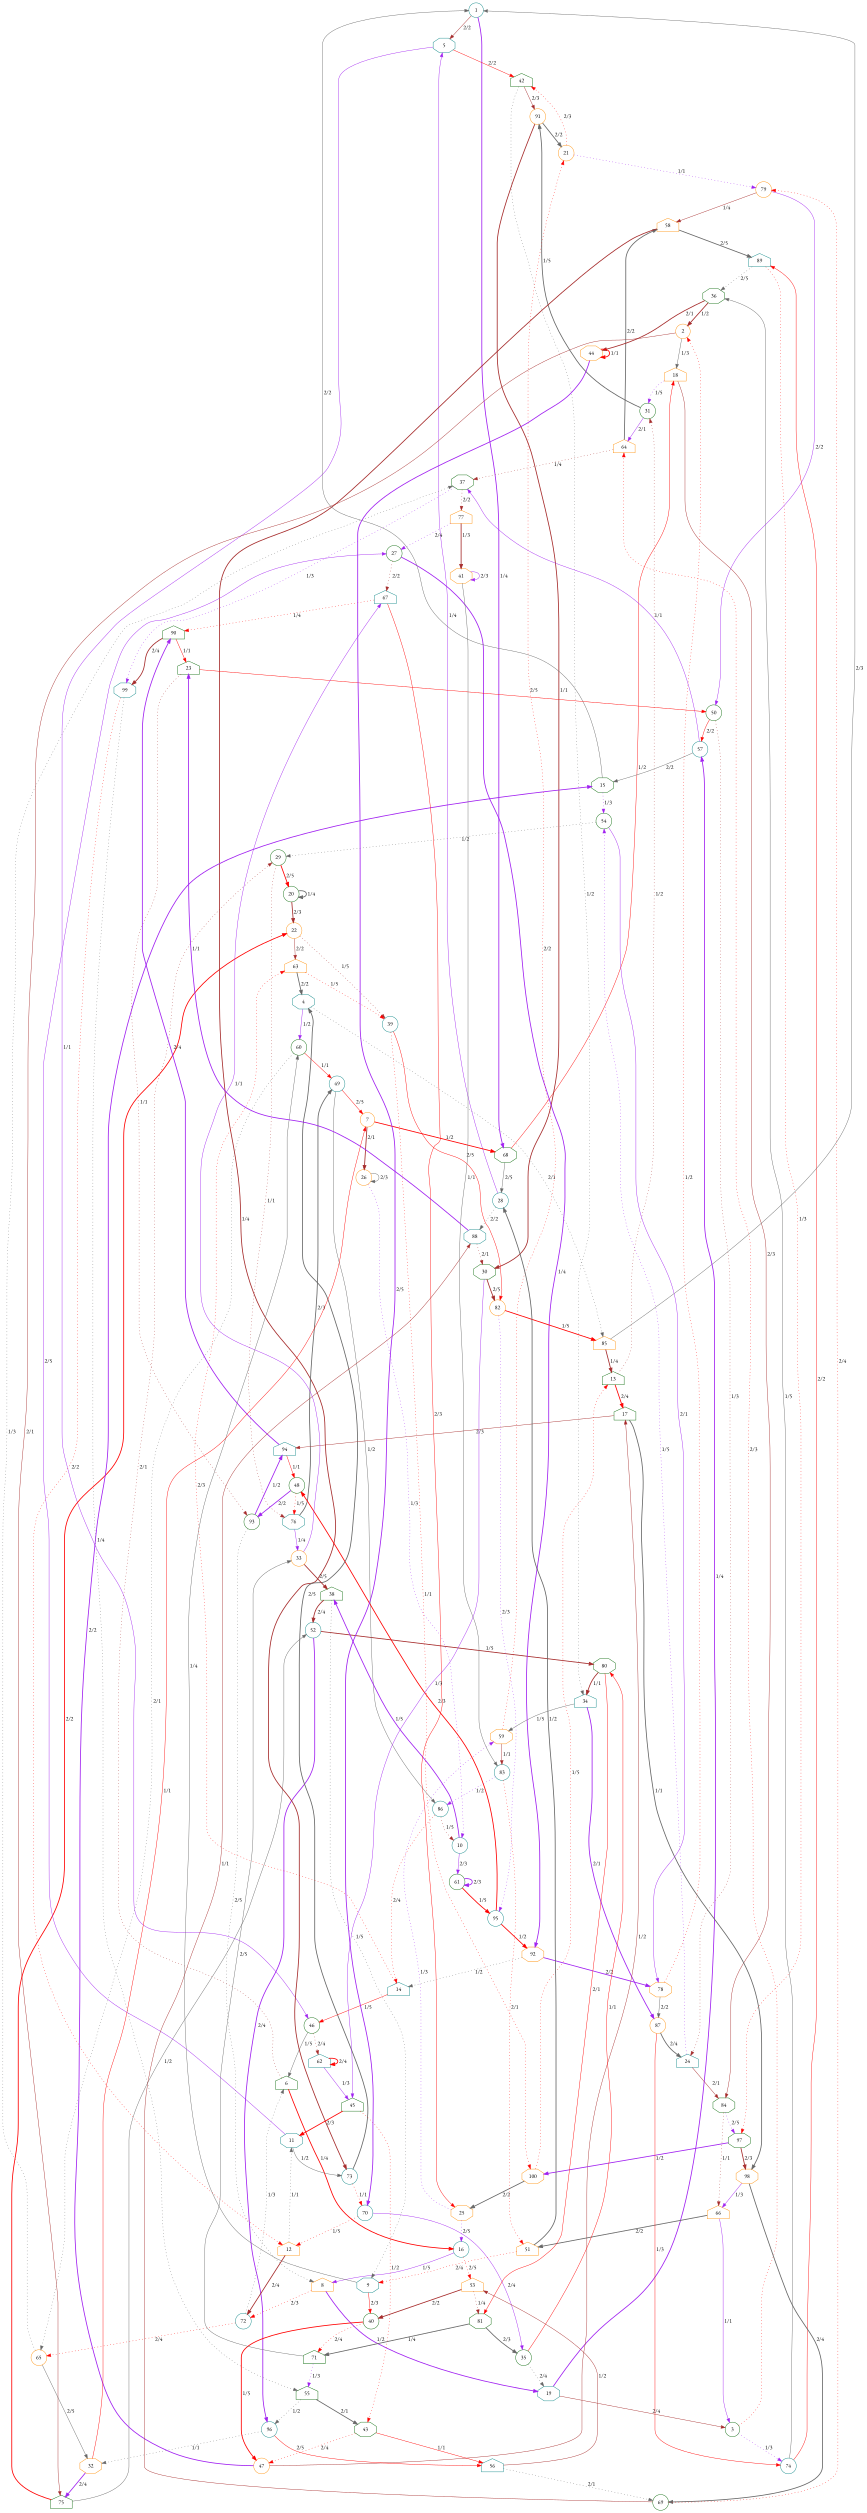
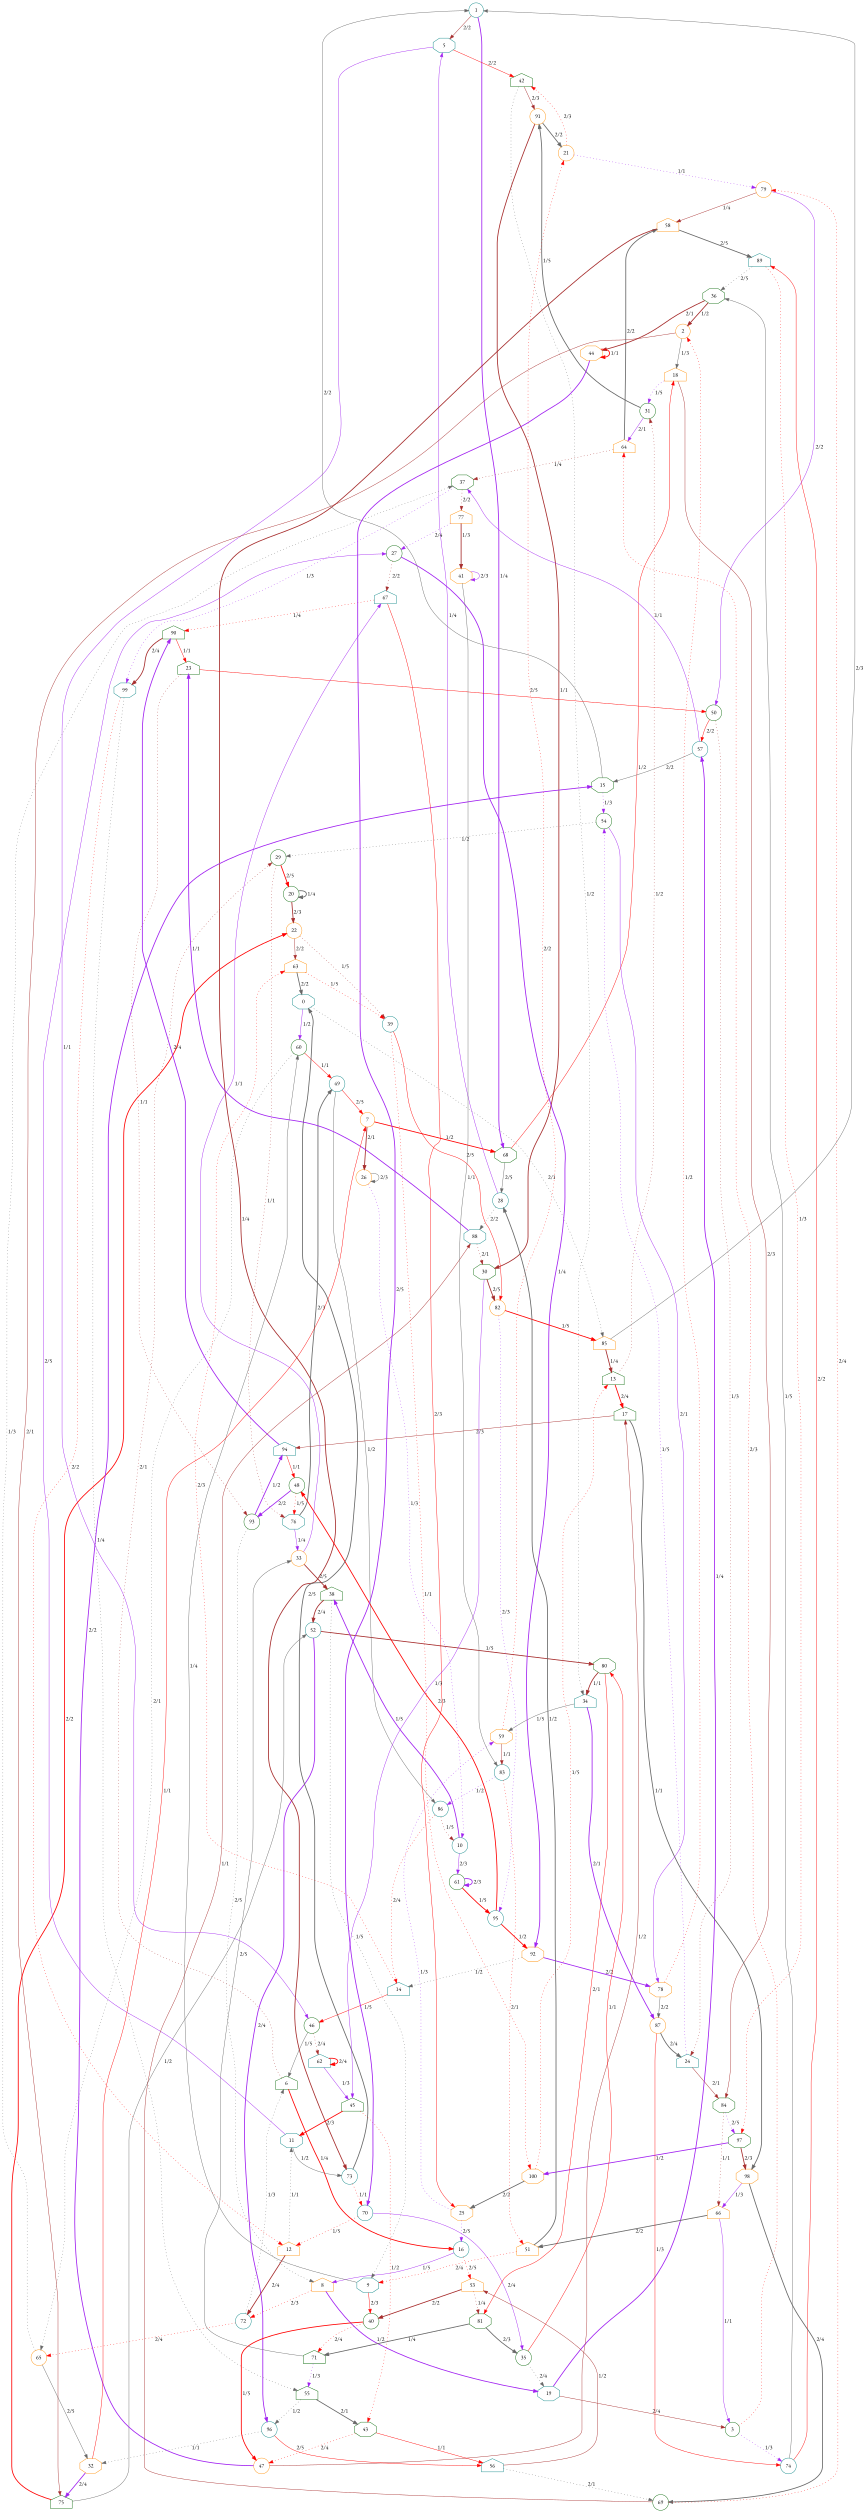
node "4": label "4" -> "0"
